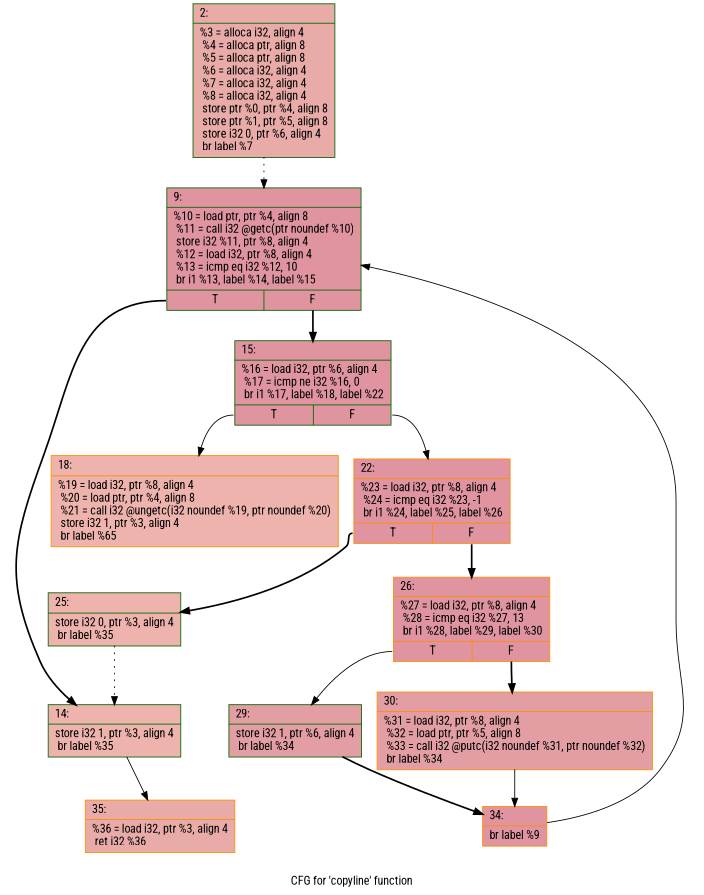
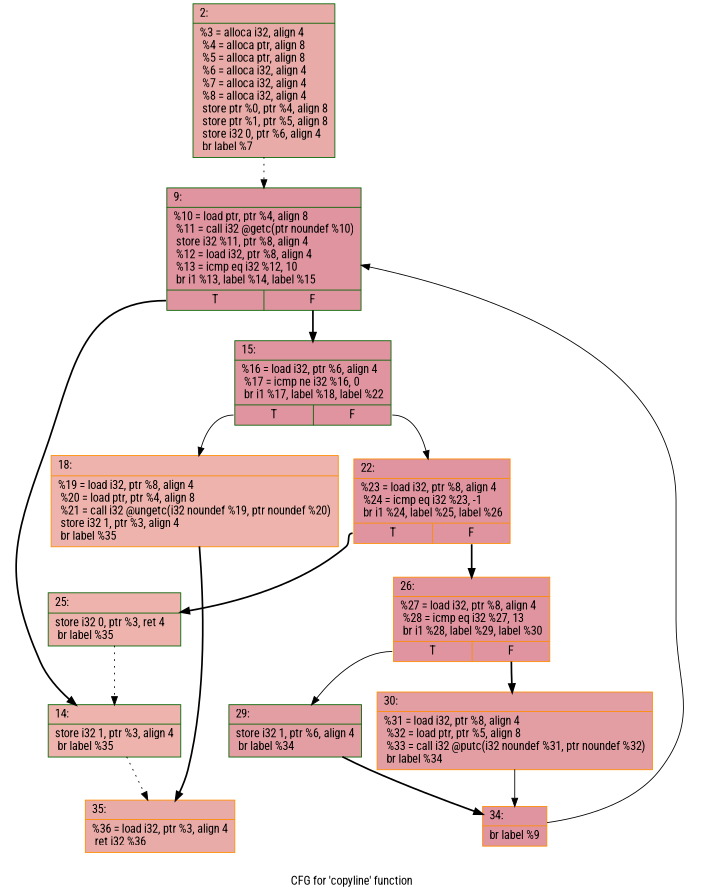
node "18:": text "br label %65" -> "br label %35"
node "25:": text "store i32 0, ptr %3, align 4" -> "store i32 0, ptr %3, ret 4"
edge "18:" -> "35:": added
edge "14:" -> "35:": style solid -> dotted
